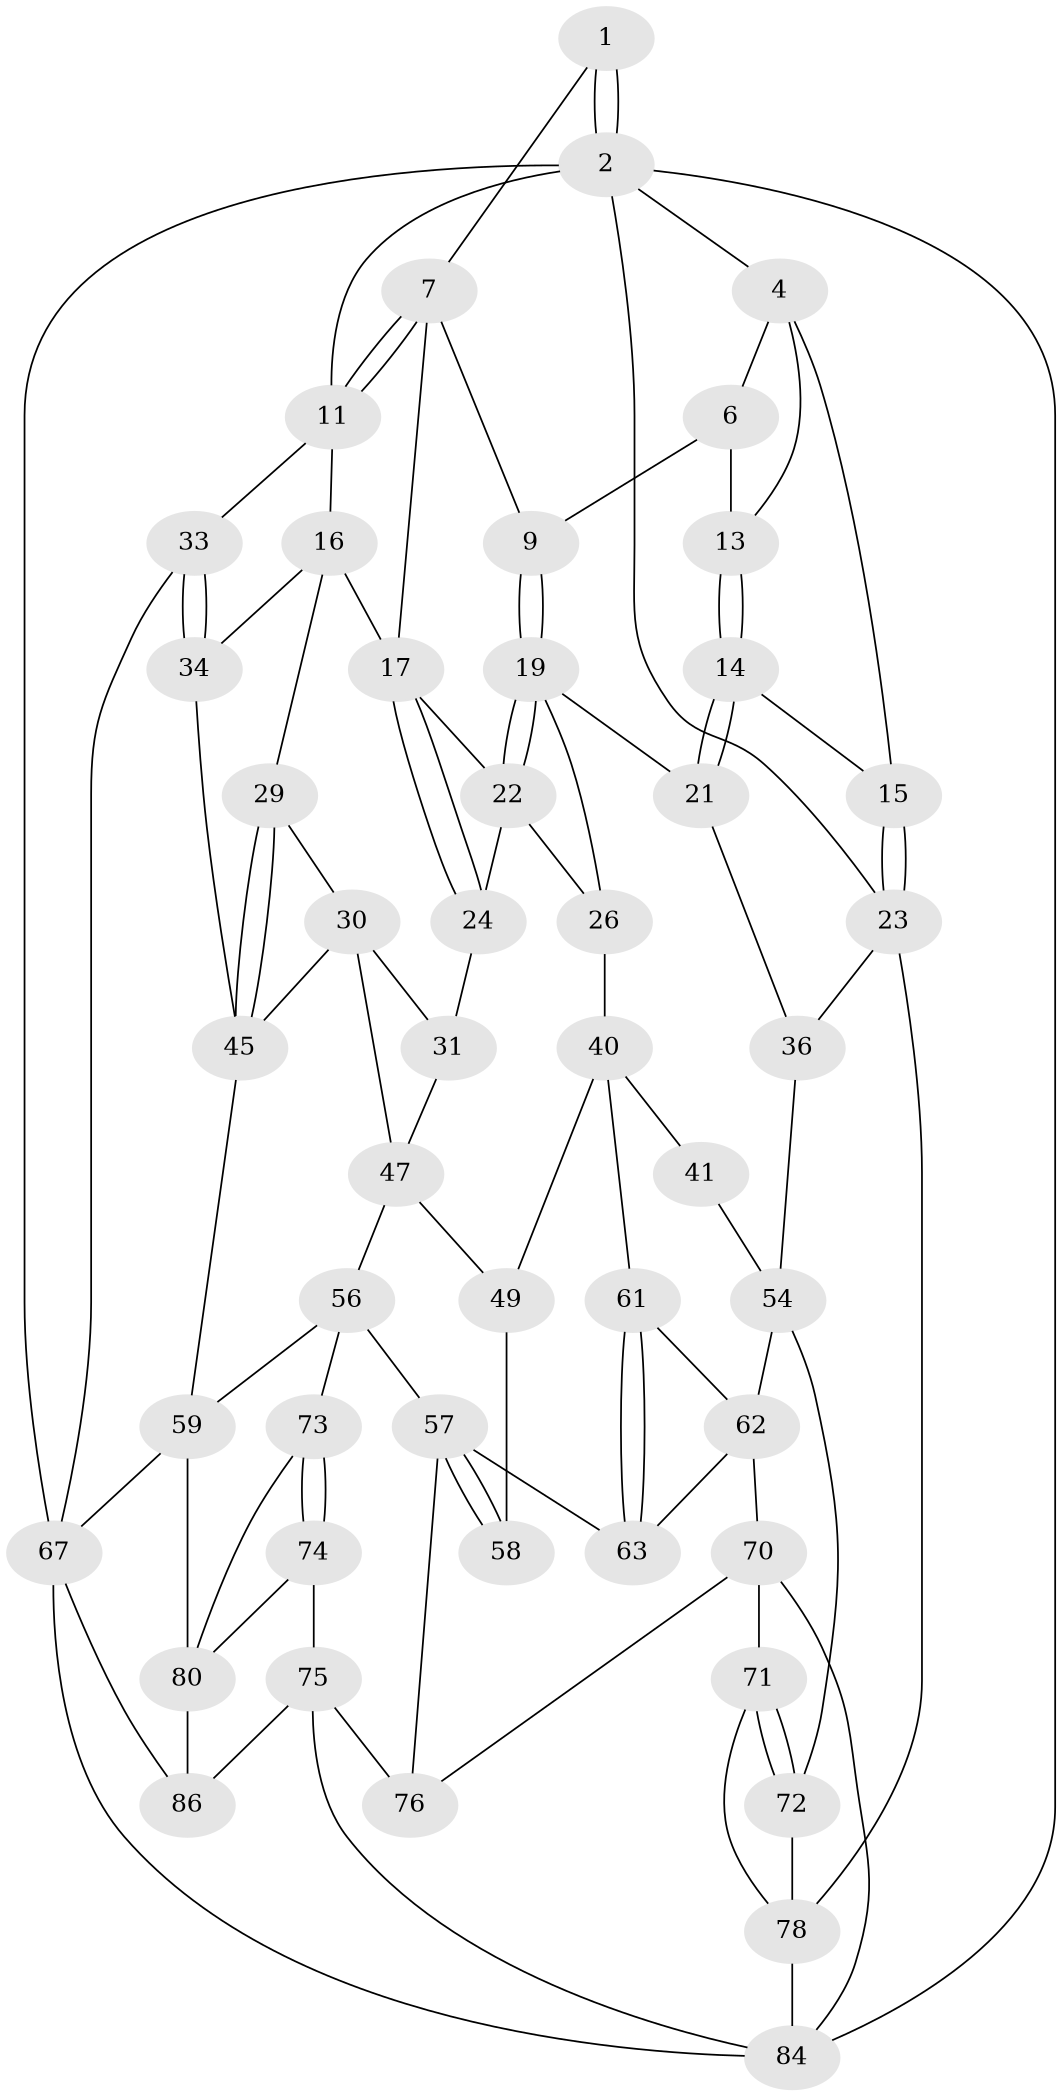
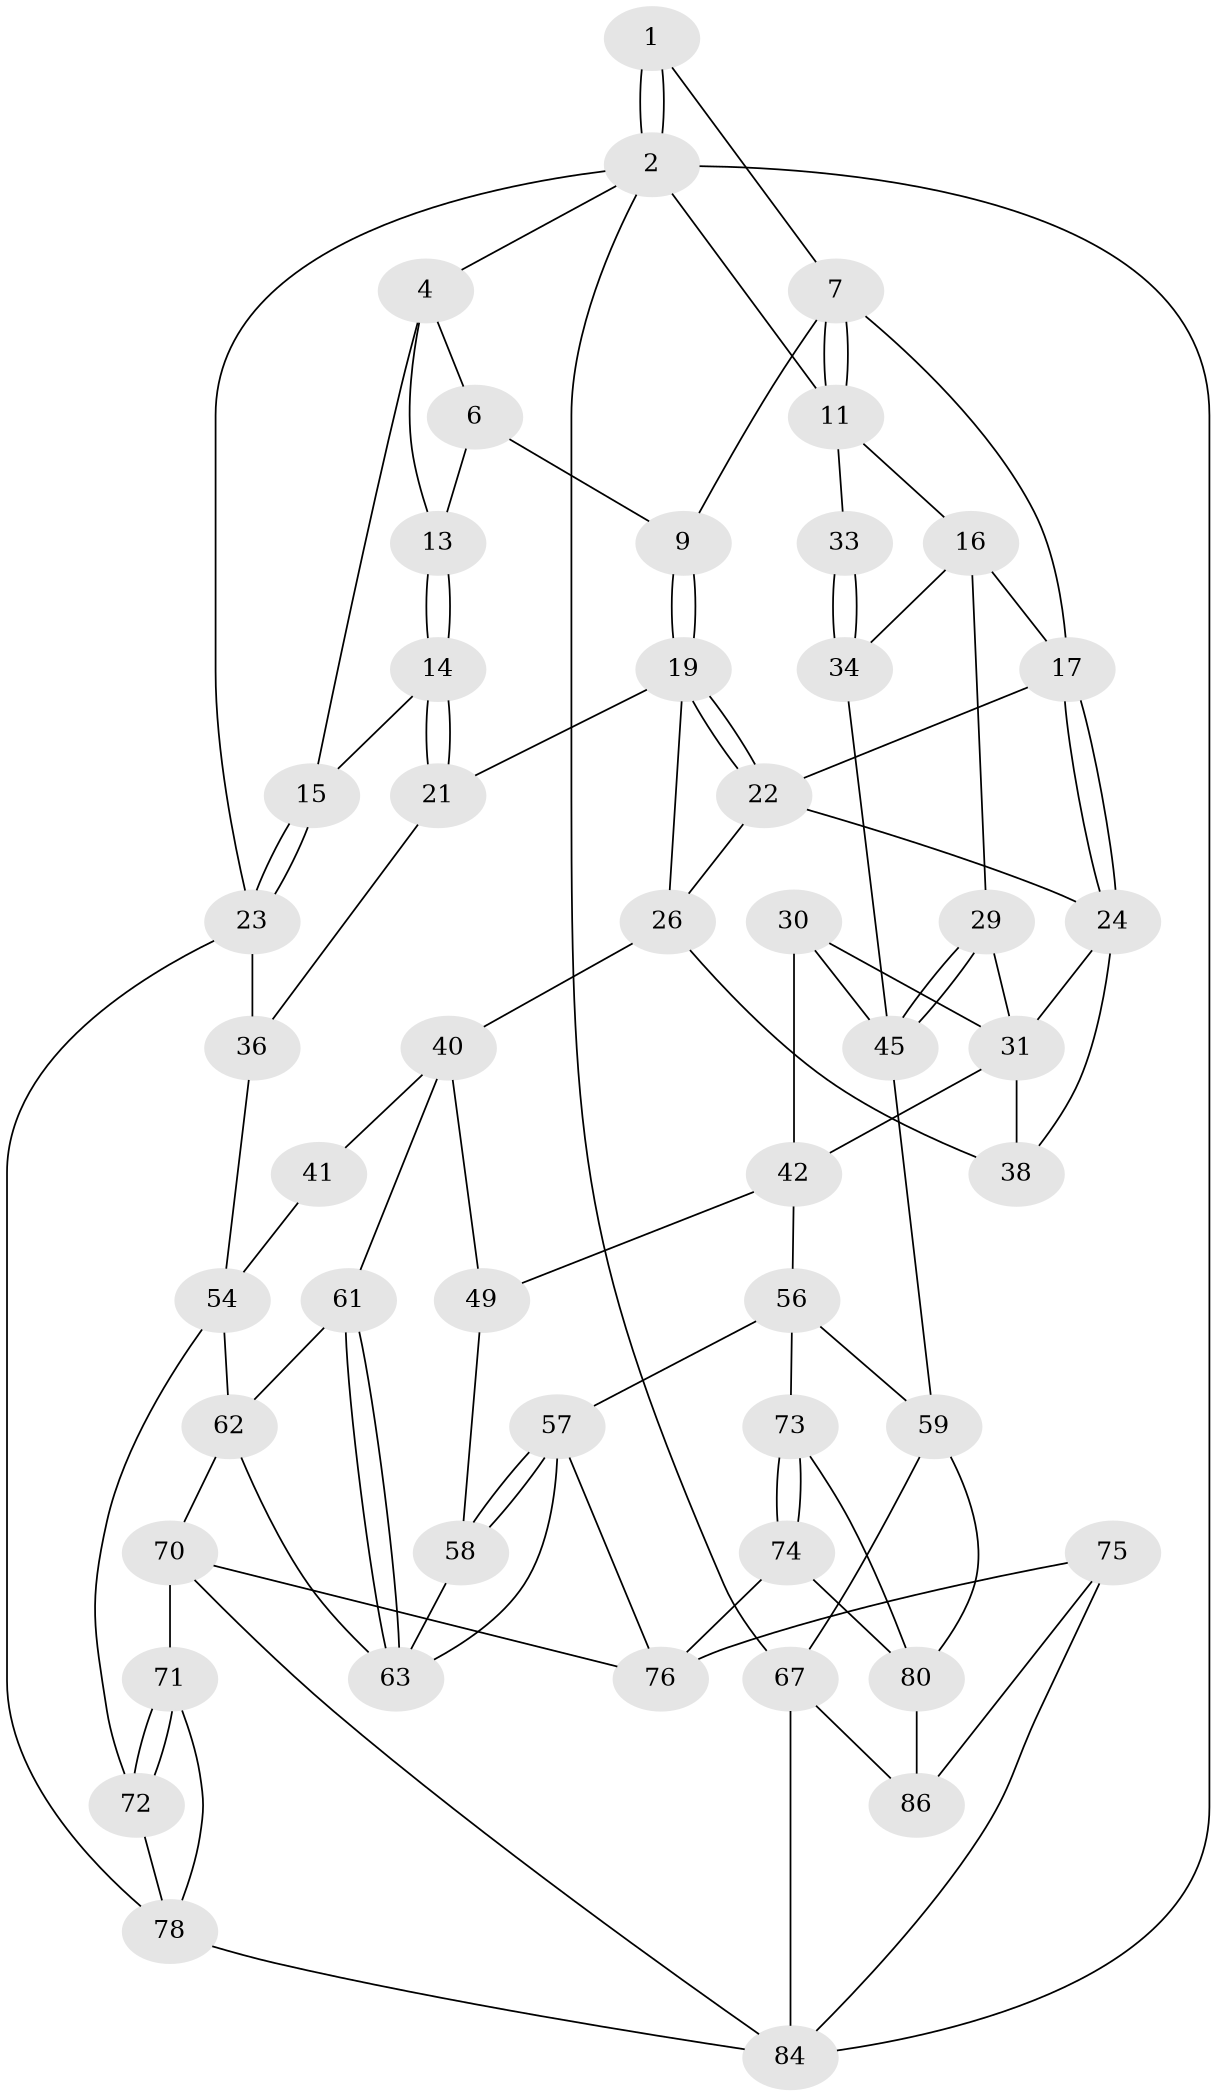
edge "29" -- "30": now "29" -- "31"
edge "33" -- "67": removed
node "47": label "47" -> "42"
node "38": added
edge "58" -- "63": added
edge "74" -- "75": now "74" -- "76"
